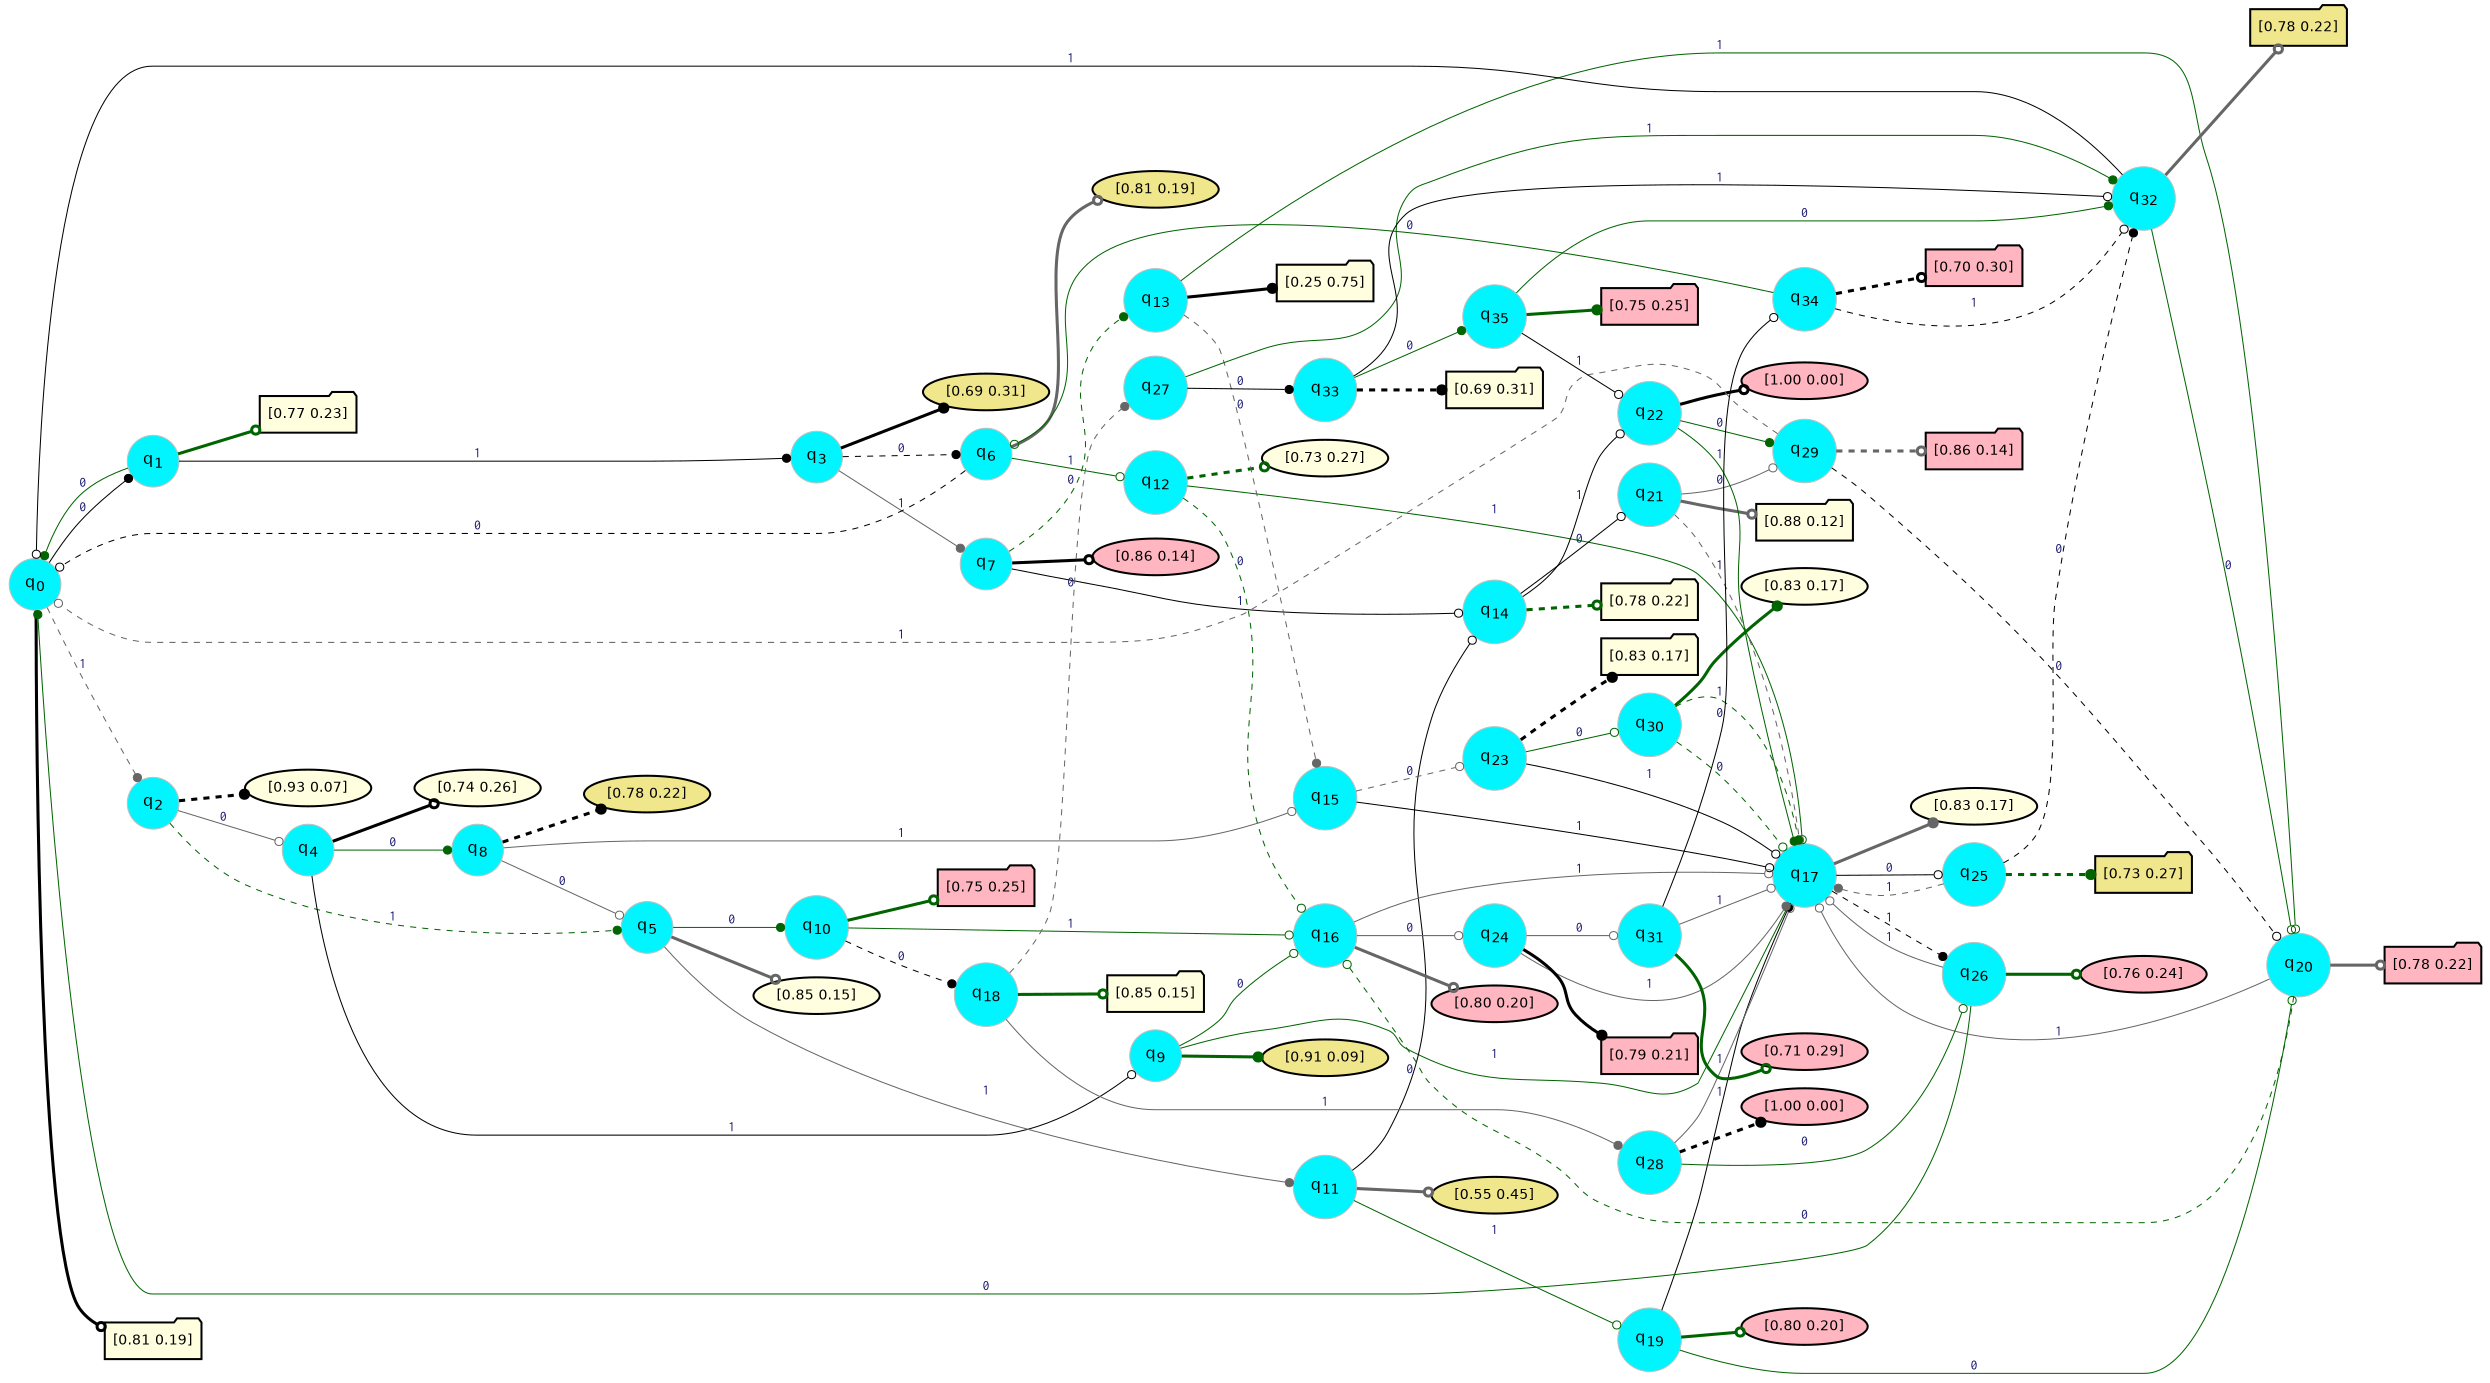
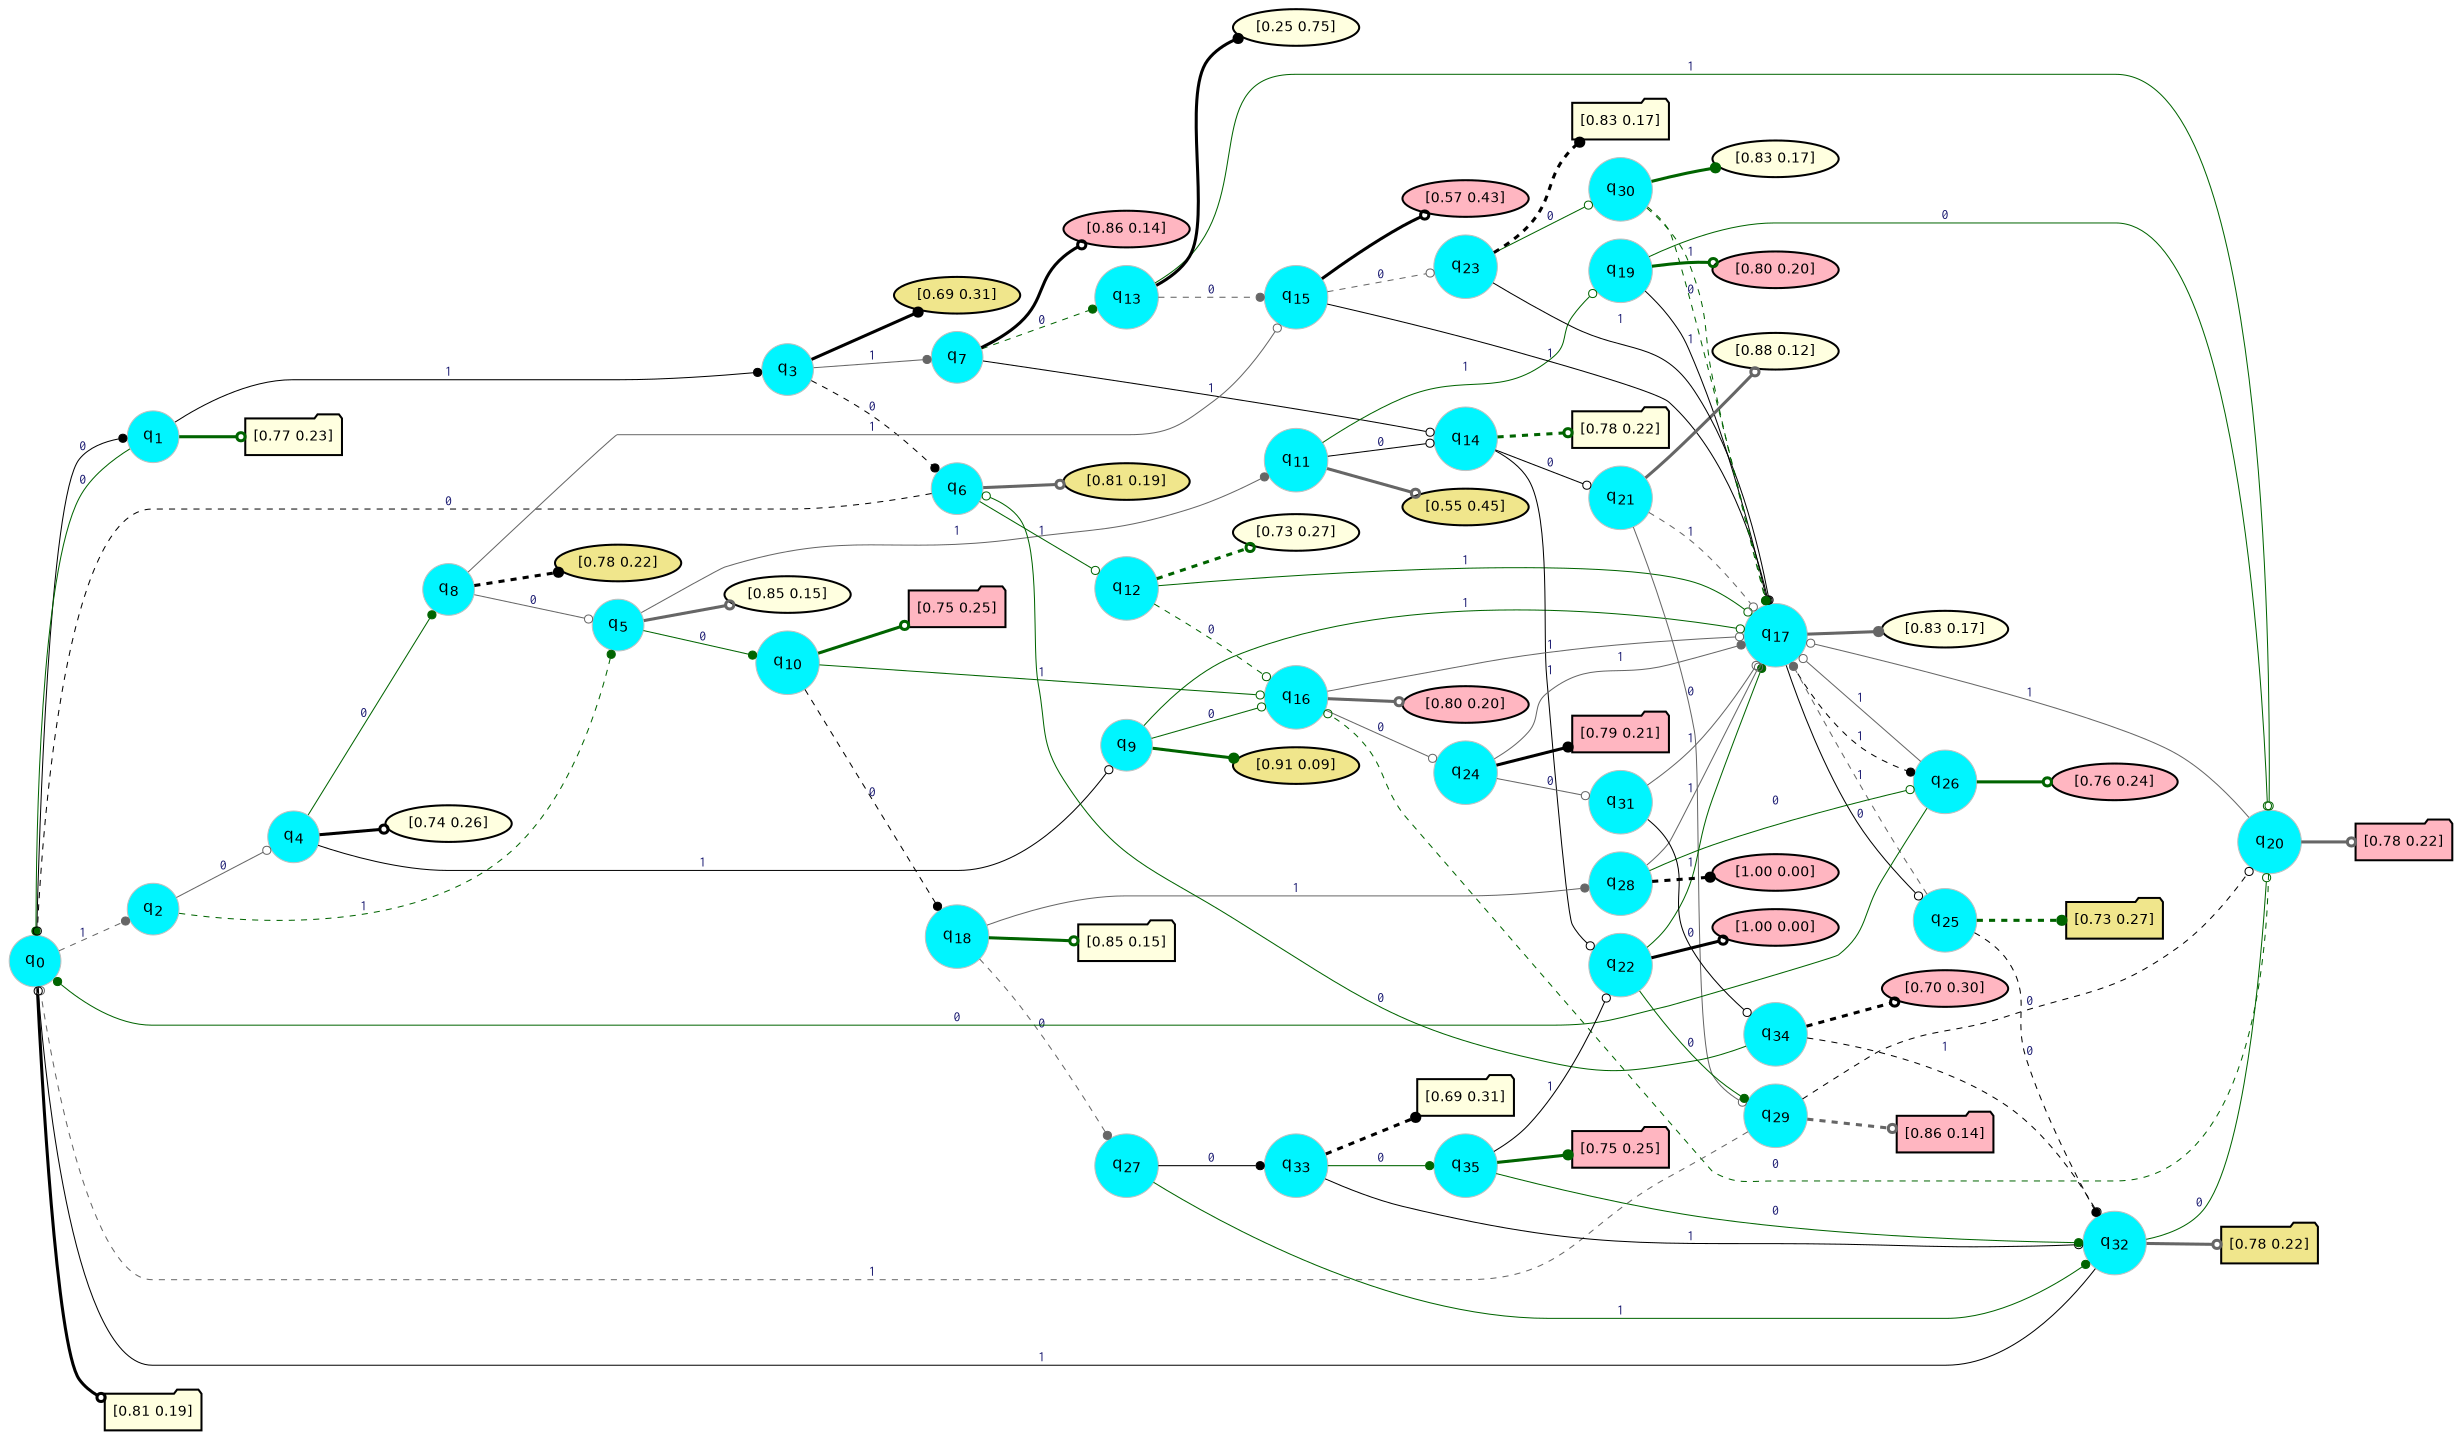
node "[0.57 0.43]": added
node "[0.70 0.30]": shape folder -> ellipse
node "[0.25 0.75]": shape folder -> ellipse
node "[0.88 0.12]": shape folder -> ellipse
node "[0.93 0.07]": removed
node "[0.71 0.29]": removed
